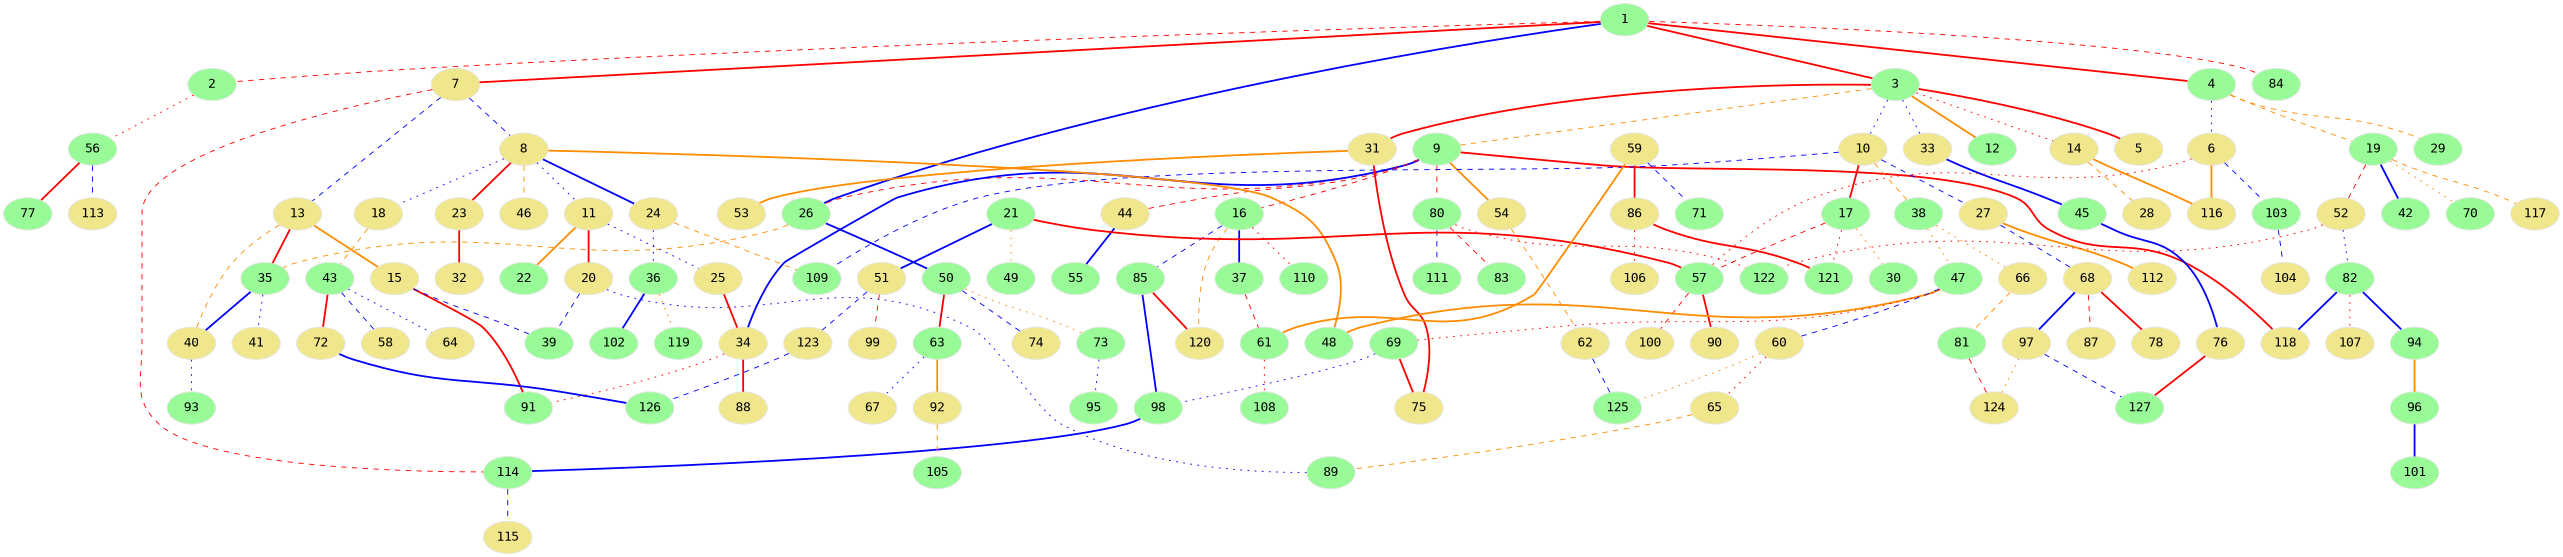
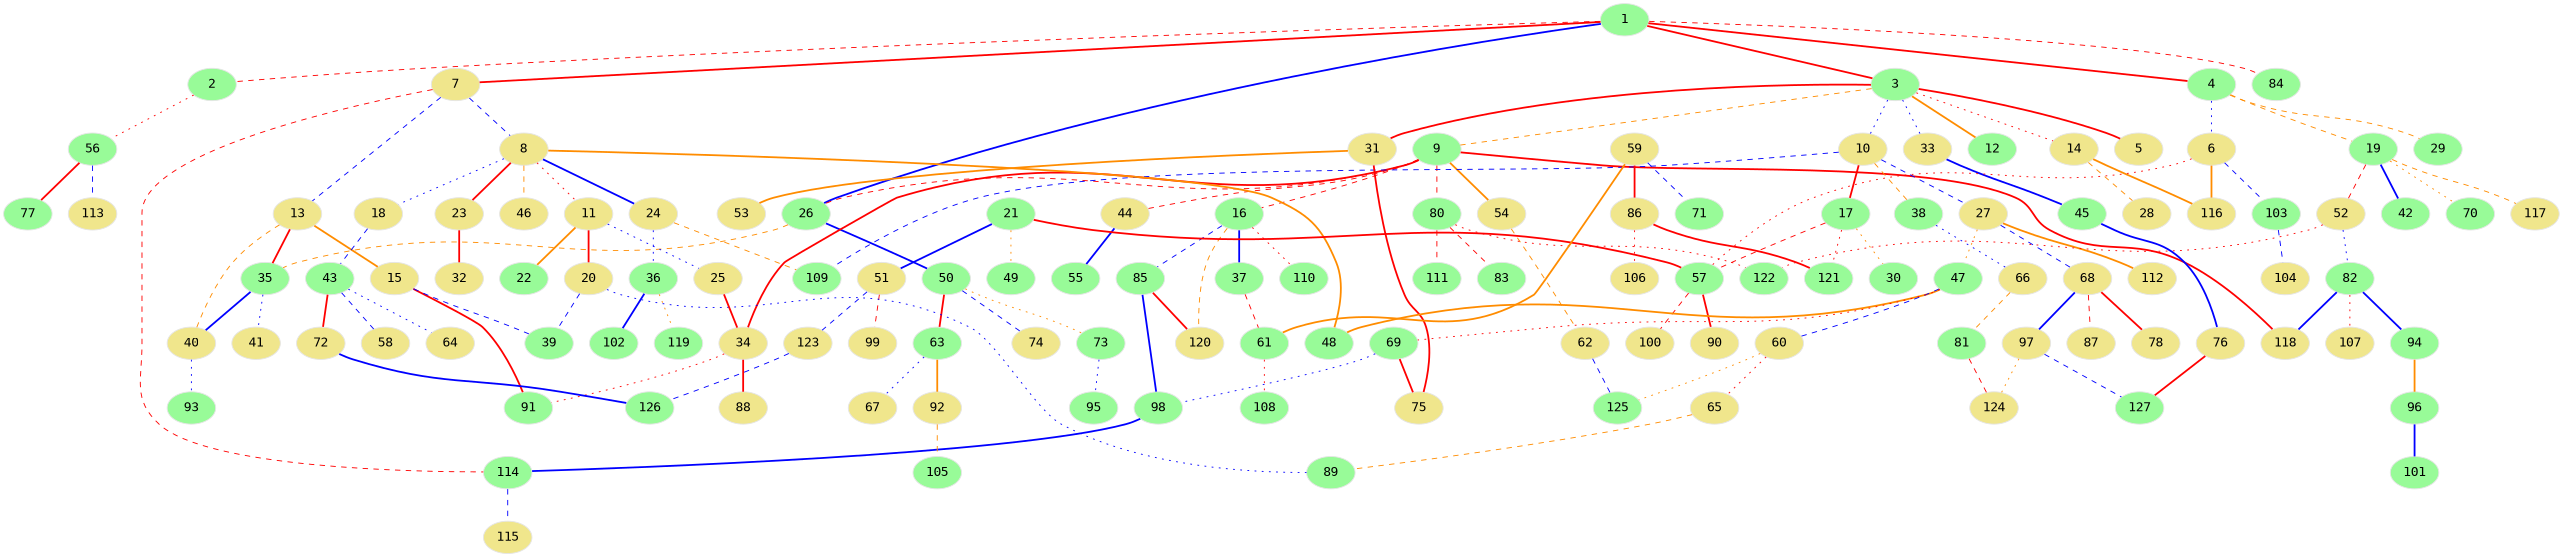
edge "8" -- "11": color blue -> red
edge "9" -- "34": color blue -> red
edge "18" -- "43": color darkorange -> blue
edge "80" -- "111": color blue -> red
edge "38" -- "47": now "27" -- "47"
edge "38" -- "66": color darkorange -> blue
